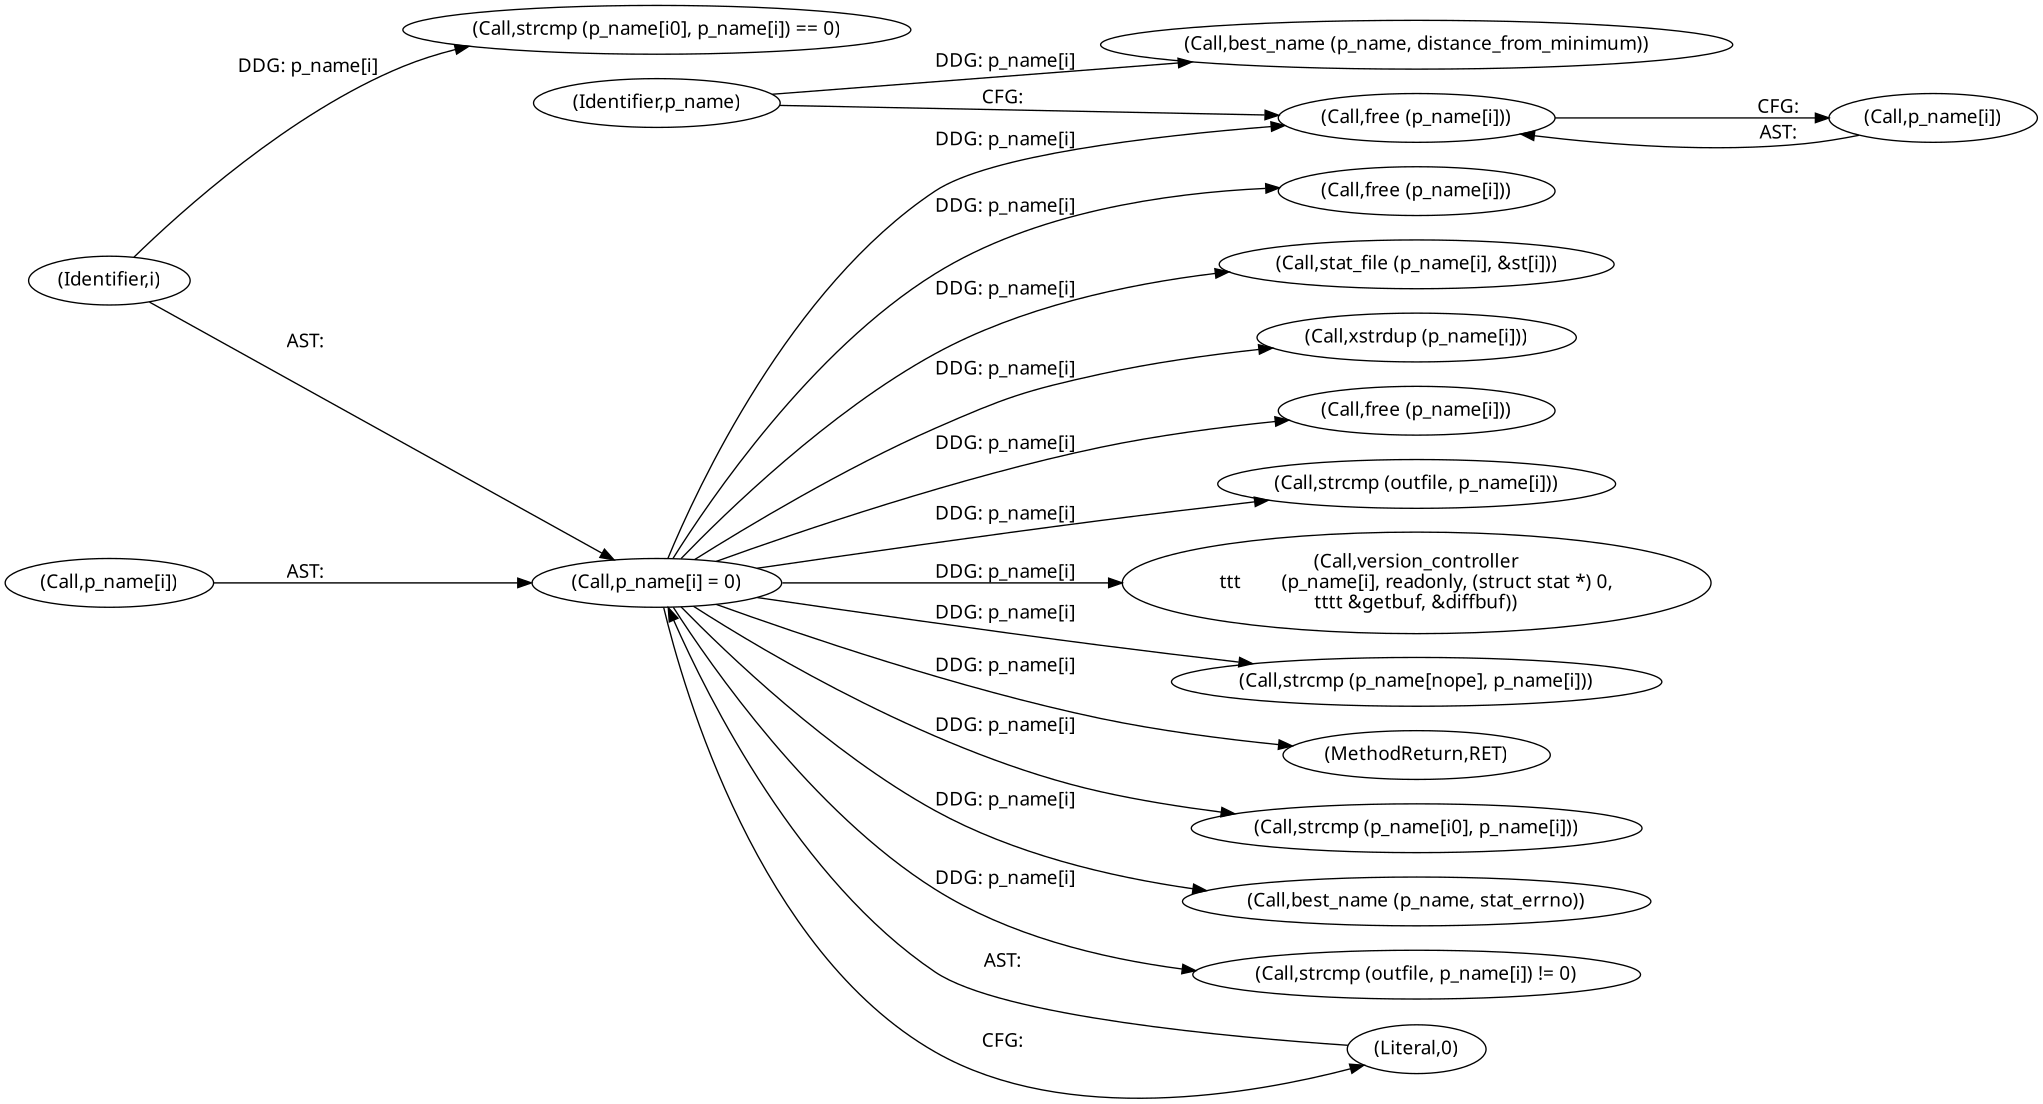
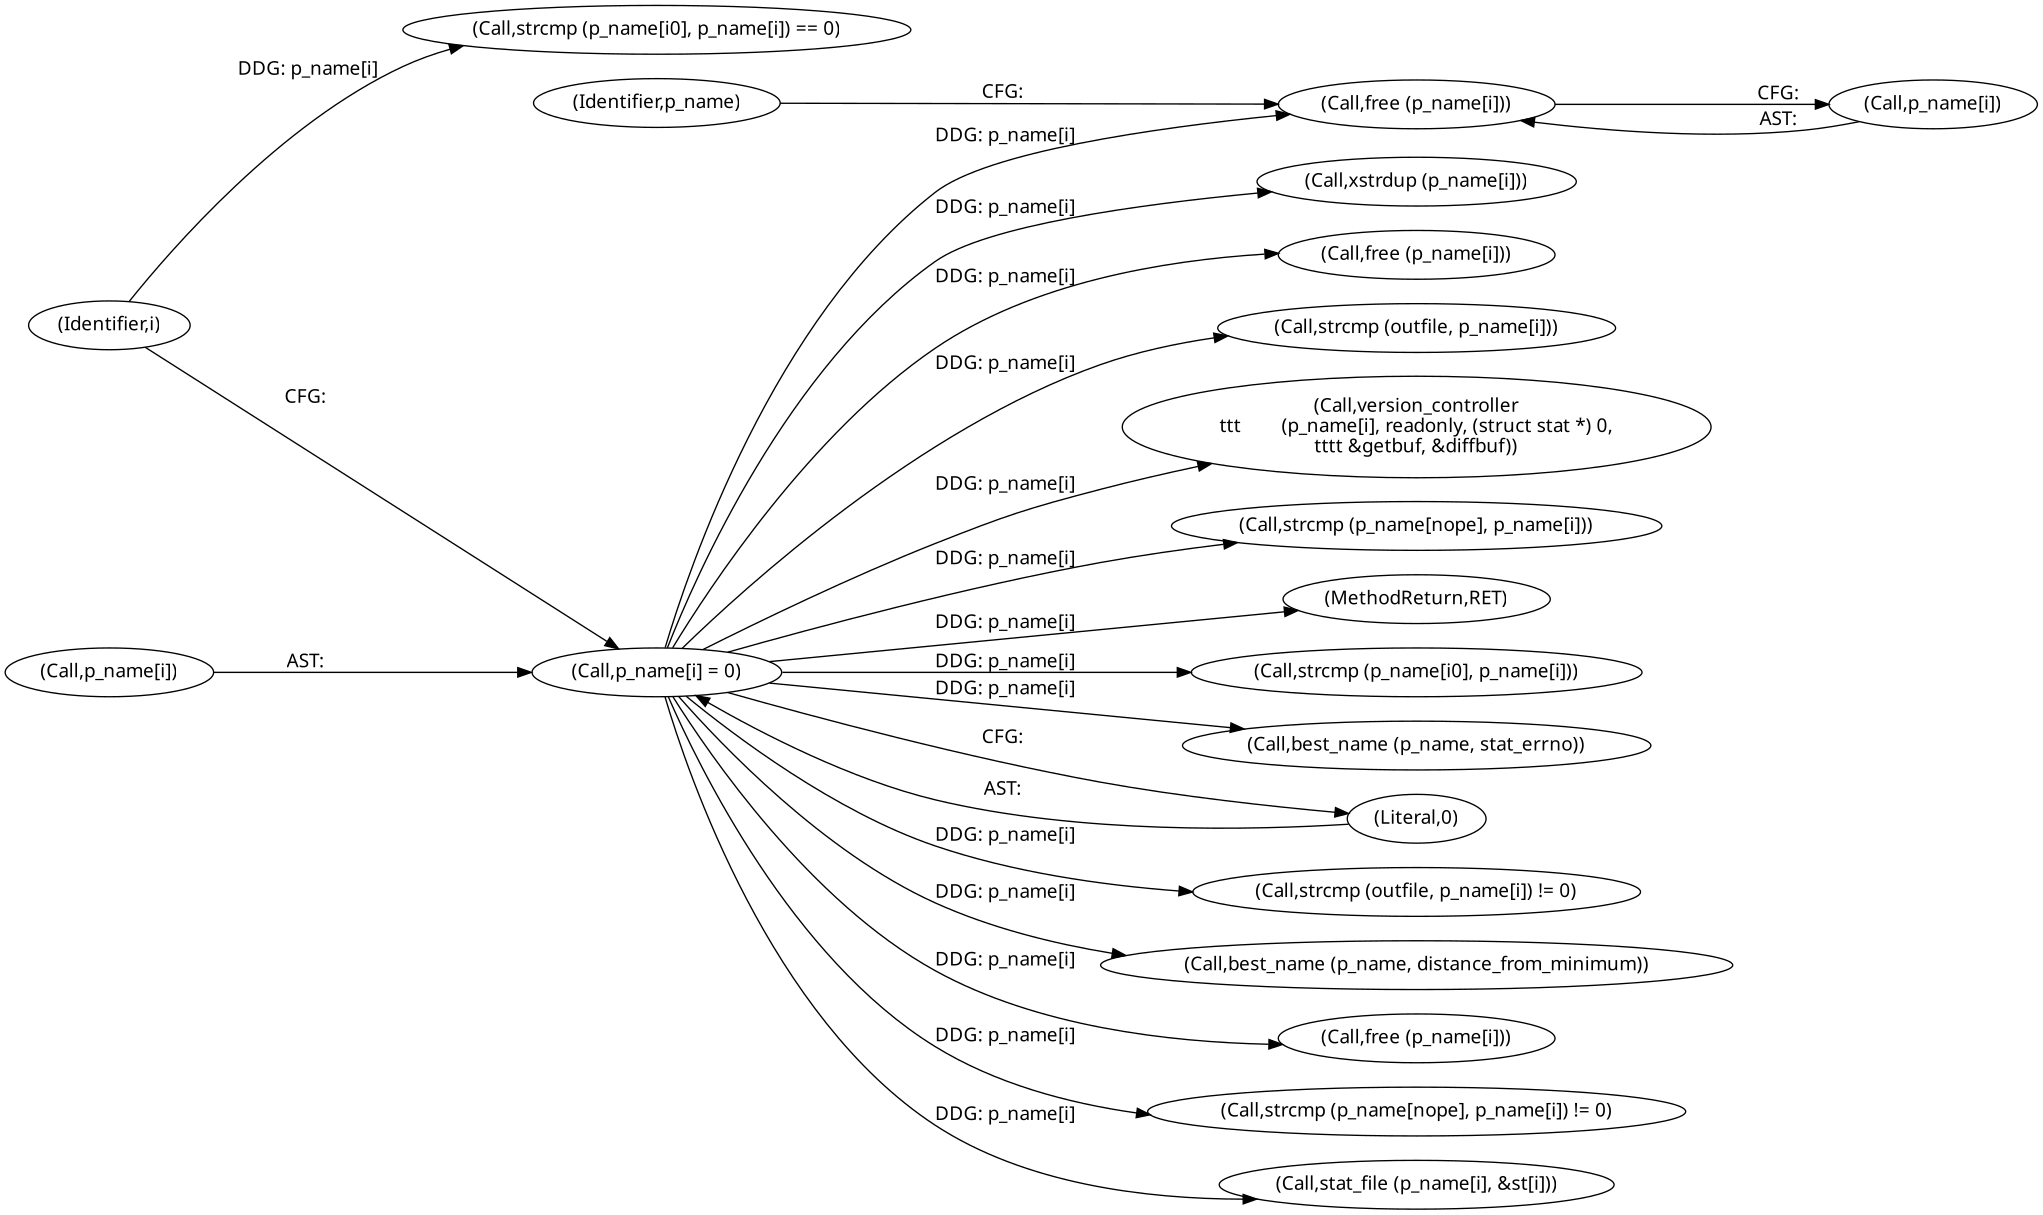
edge "(Identifier,p_name)" -> "(Call,best_name (p_name, distance_from_minimum))": now "(Call,p_name[i] = 0)" -> "(Call,best_name (p_name, distance_from_minimum))"
edge "(Identifier,i)" -> "(Call,p_name[i] = 0)": label "AST: " -> "CFG: "
node "(Call,strcmp (p_name[nope], p_name[i]) != 0)": added
